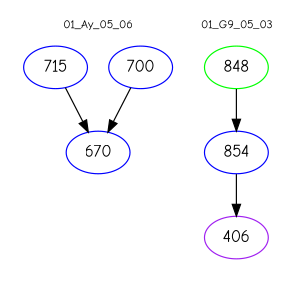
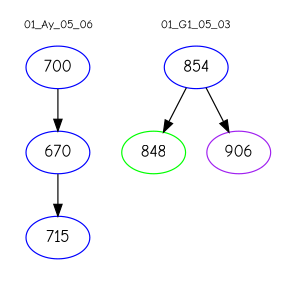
cluster "01_G9_05_03": label "01_G9_05_03" -> "01_G1_05_03"
edge "848" -> "854": reversed
edge "715" -> "670": reversed
node "406": label "406" -> "906"
